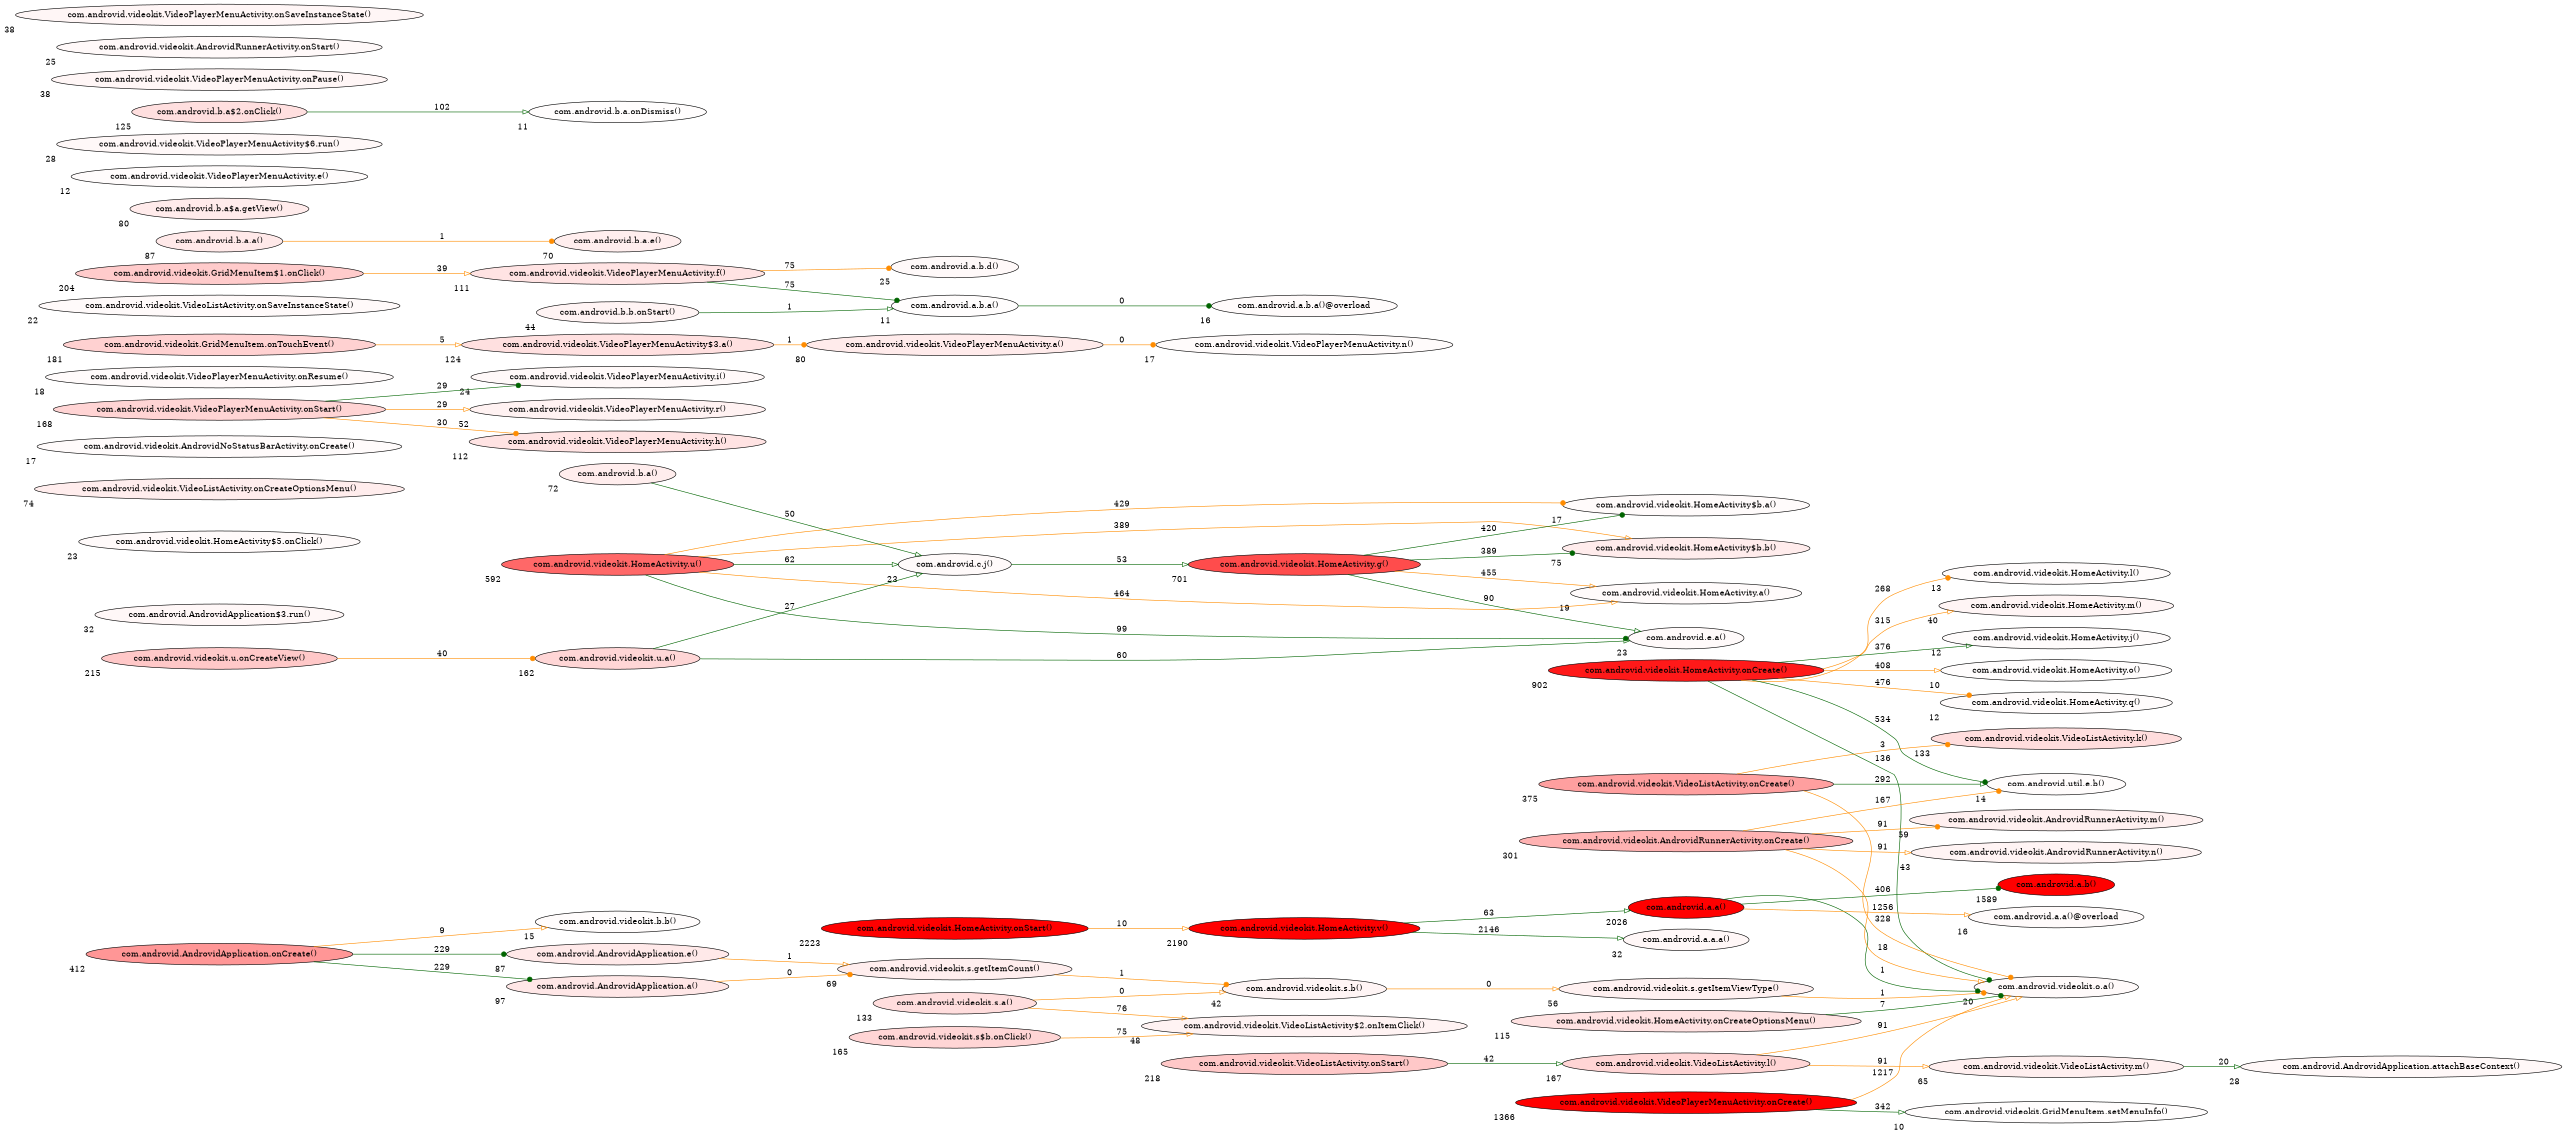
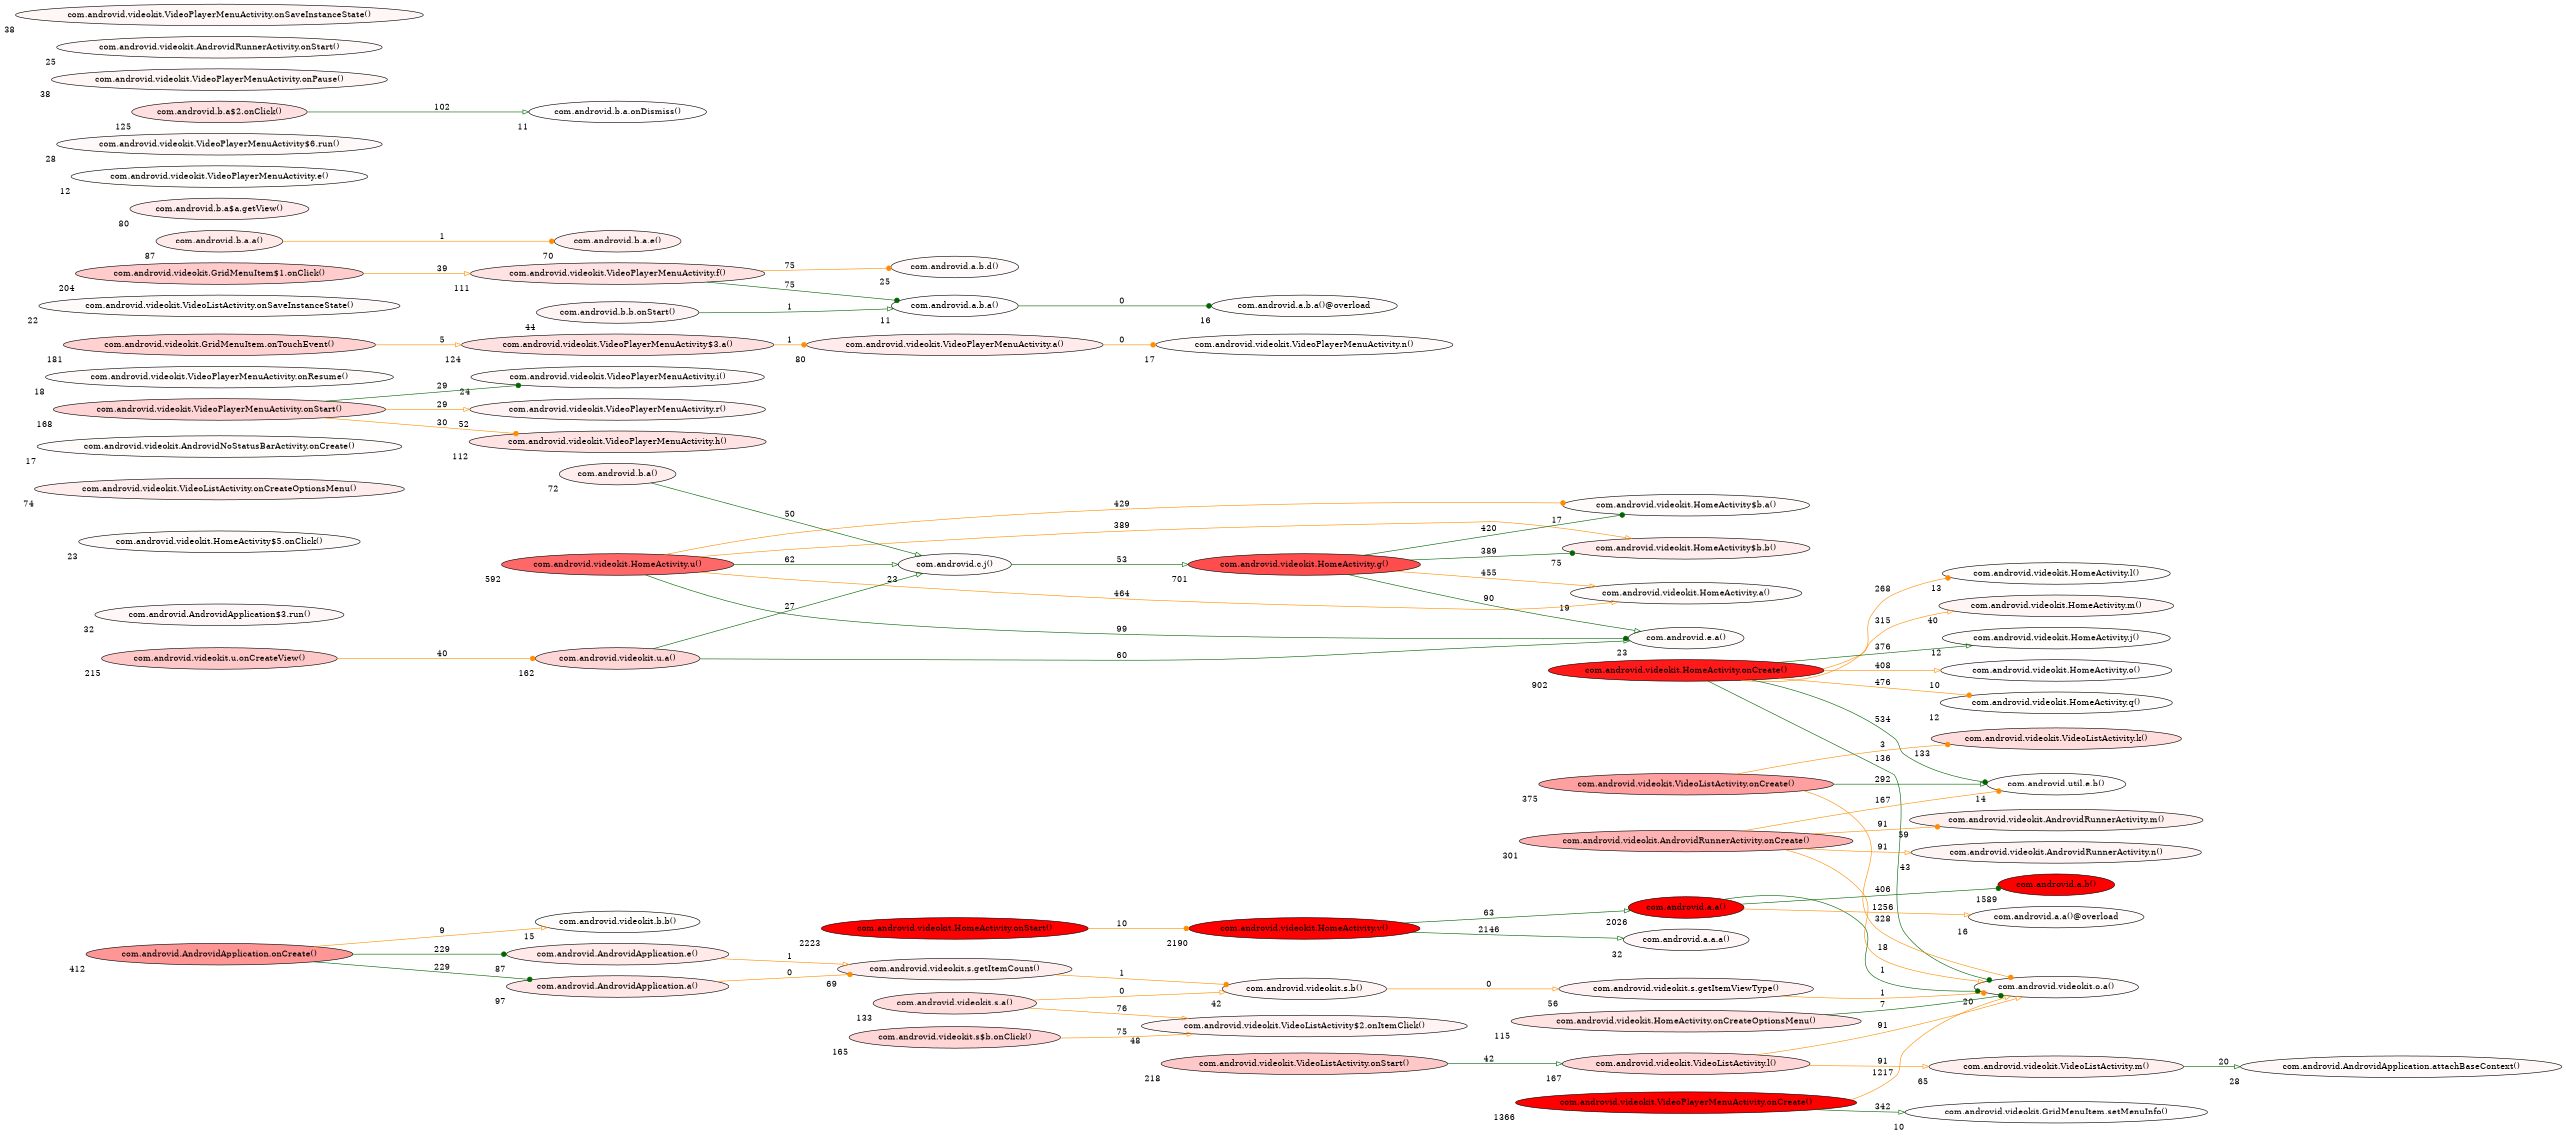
edge "com.androvid.videokit.HomeActivity.onStart() 2223" -> "com.androvid.videokit.HomeActivity.v() 2190": arrowhead onormal -> dot
